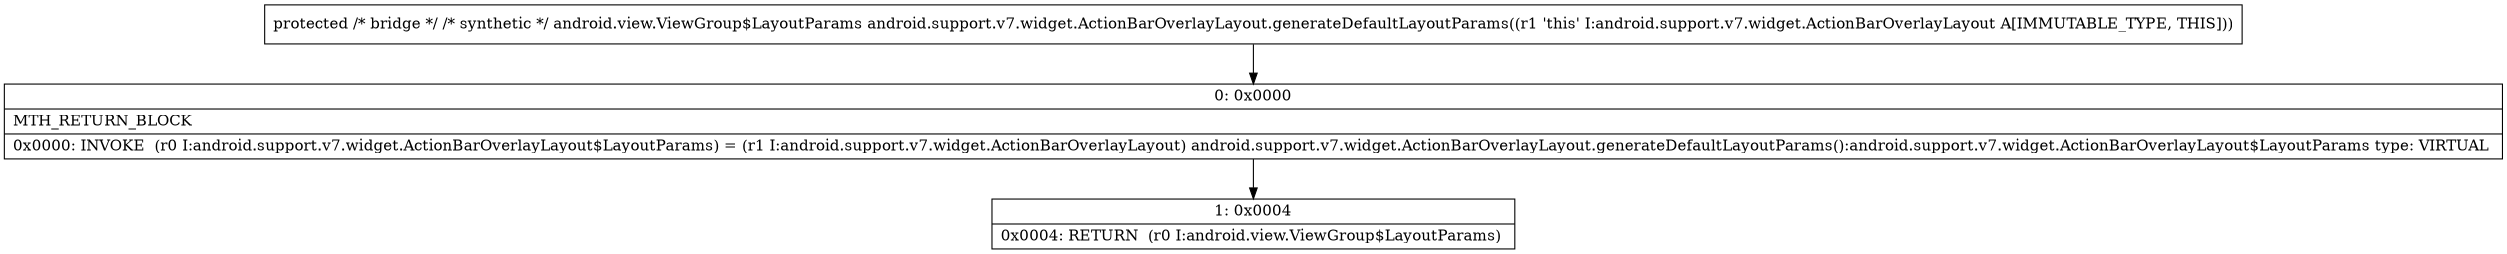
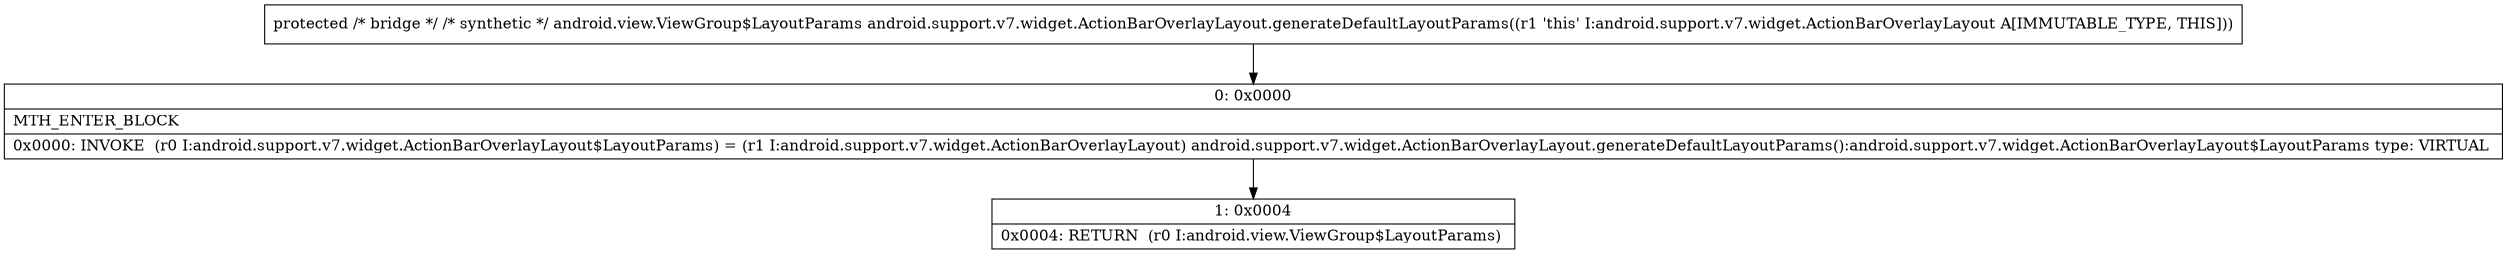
node "0: 0x0000": text "MTH_RETURN_BLOCK" -> "MTH_ENTER_BLOCK"
